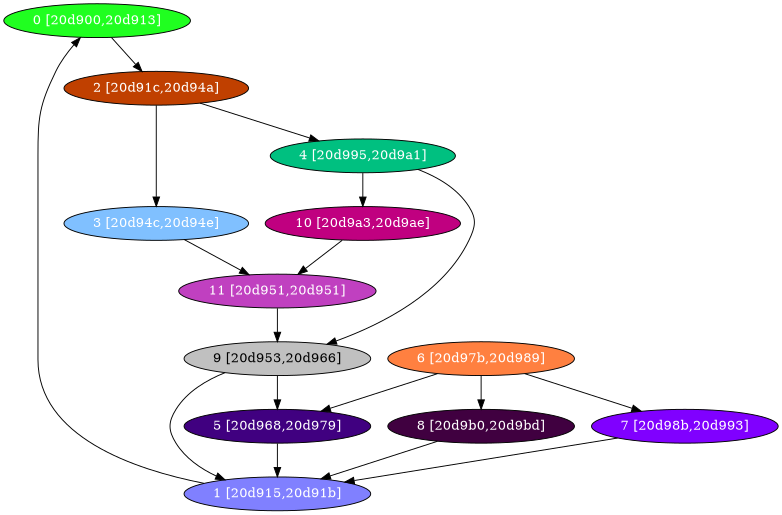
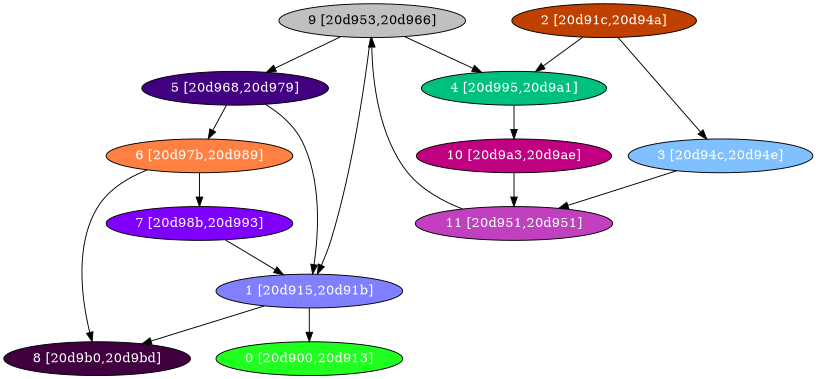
edge "0 [20d900,20d913]" -> "2 [20d91c,20d94a]": removed
edge "4 [20d995,20d9a1]" -> "9 [20d953,20d966]": reversed
edge "6 [20d97b,20d989]" -> "5 [20d968,20d979]": reversed
edge "8 [20d9b0,20d9bd]" -> "1 [20d915,20d91b]": reversed
